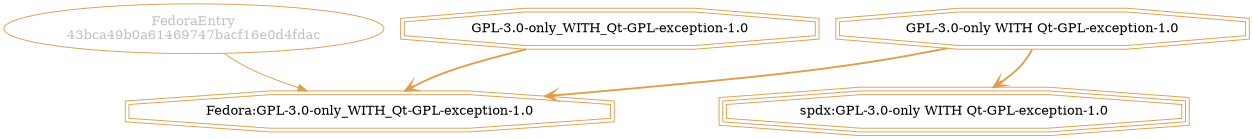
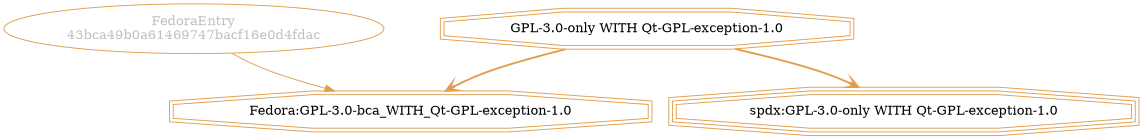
node "GPL-3.0-only_WITH_Qt-GPL-exception-1.0": removed
node "Fedora:GPL-3.0-only_WITH_Qt-GPL-exception-1.0": label "Fedora:GPL-3.0-only_WITH_Qt-GPL-exception-1.0" -> "Fedora:GPL-3.0-bca_WITH_Qt-GPL-exception-1.0"
